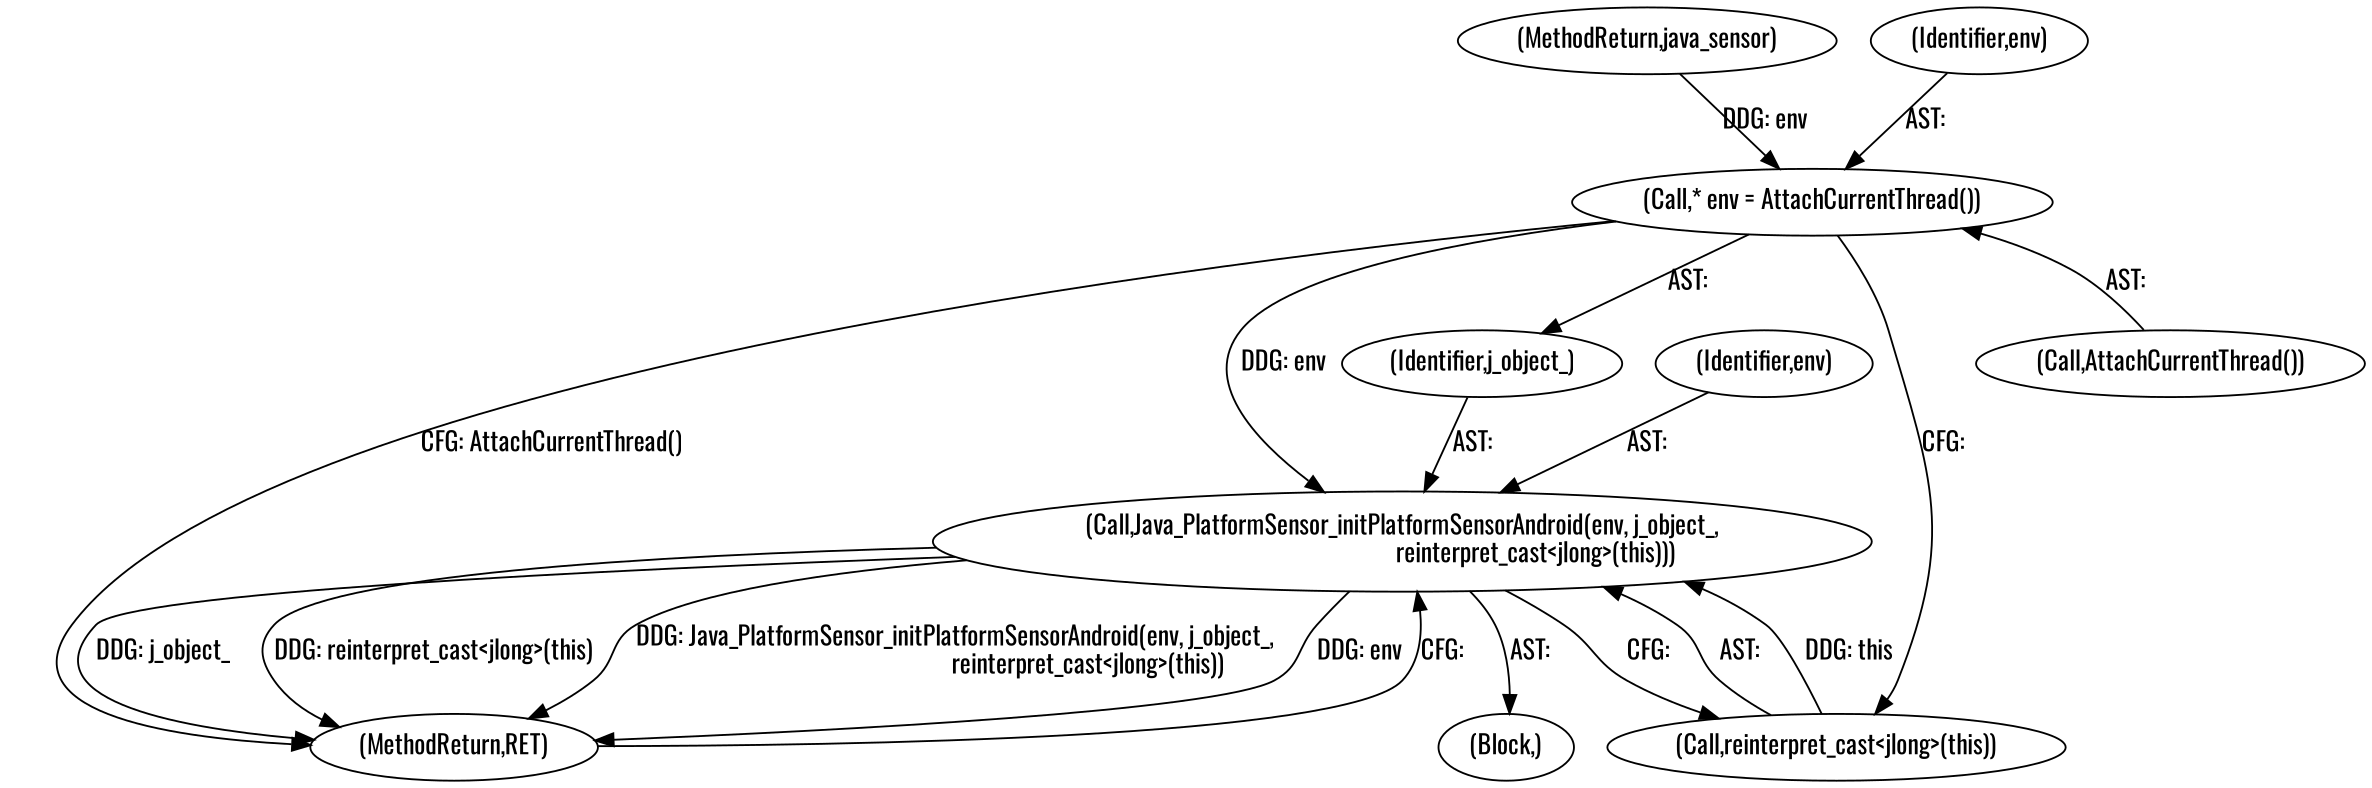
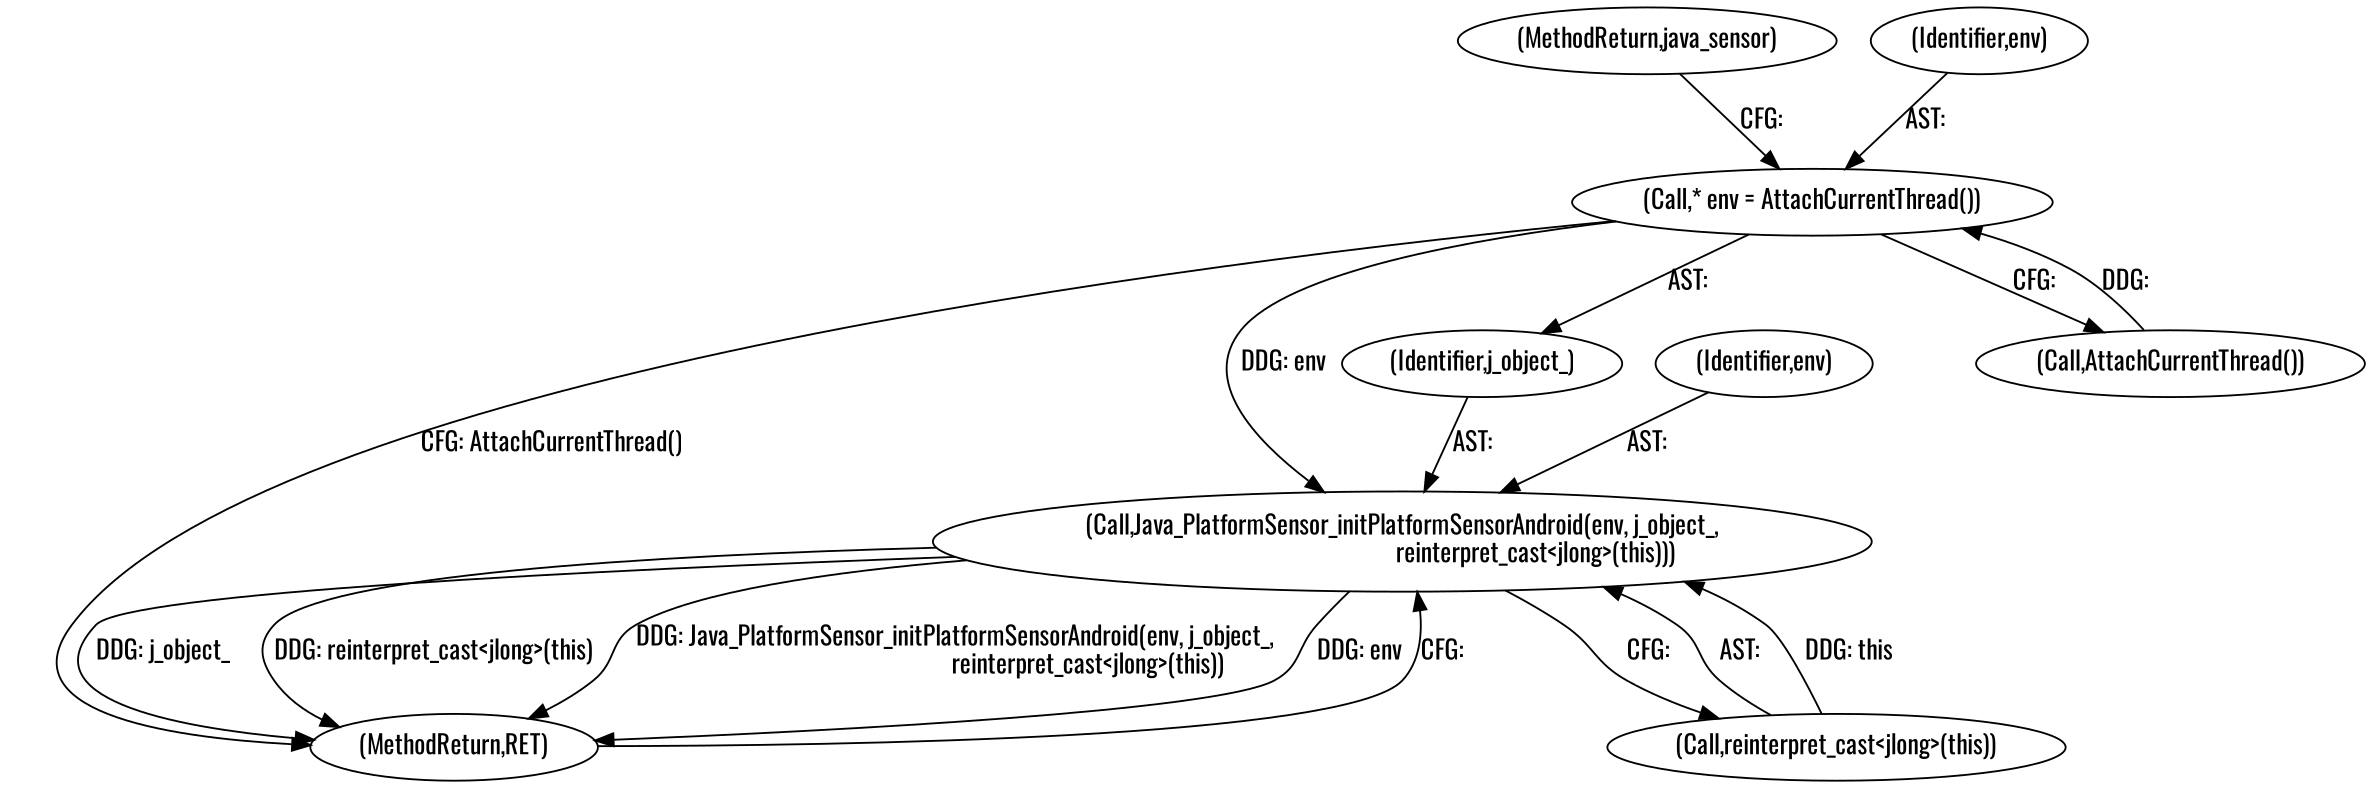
edge "(MethodReturn,java_sensor)" -> "(Call,* env = AttachCurrentThread())": label "DDG: env" -> "CFG: "
edge "(Call,AttachCurrentThread())" -> "(Call,* env = AttachCurrentThread())": label "AST: " -> "DDG: "
edge "(Call,* env = AttachCurrentThread())" -> "(Call,reinterpret_cast<jlong>(this))": now "(Call,* env = AttachCurrentThread())" -> "(Call,AttachCurrentThread())"
node "(Block,)": removed
